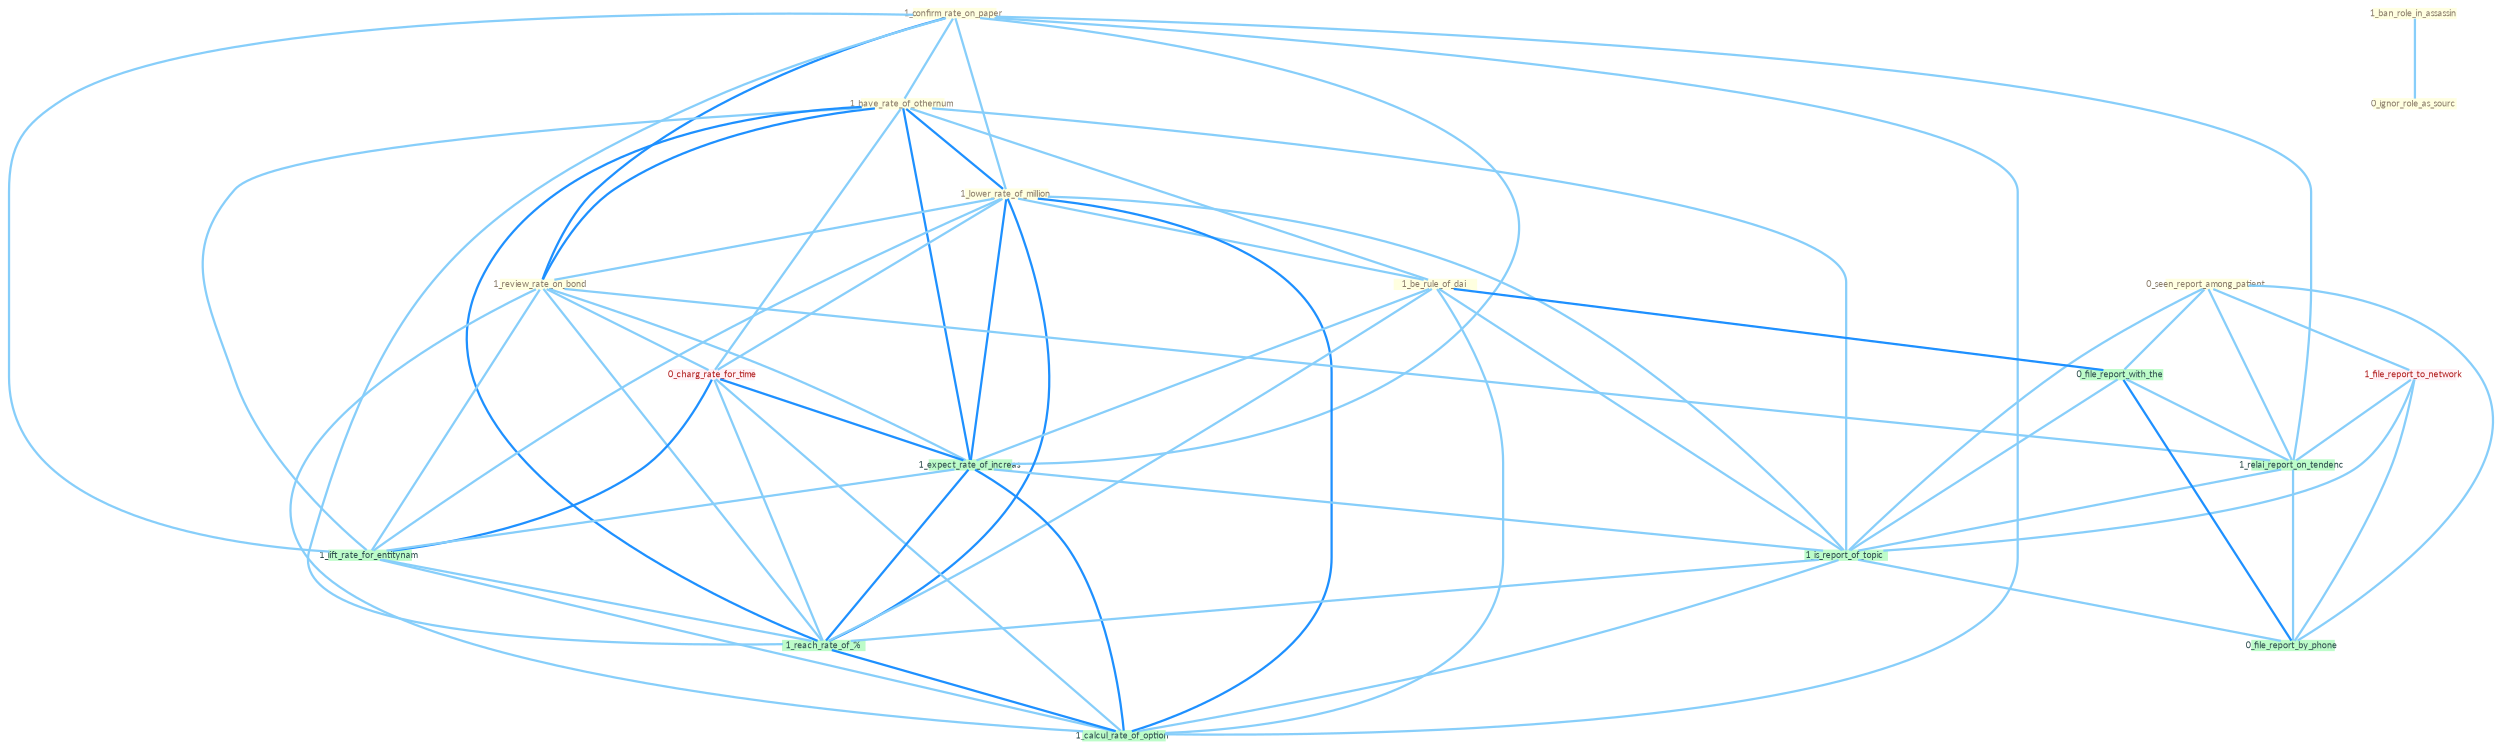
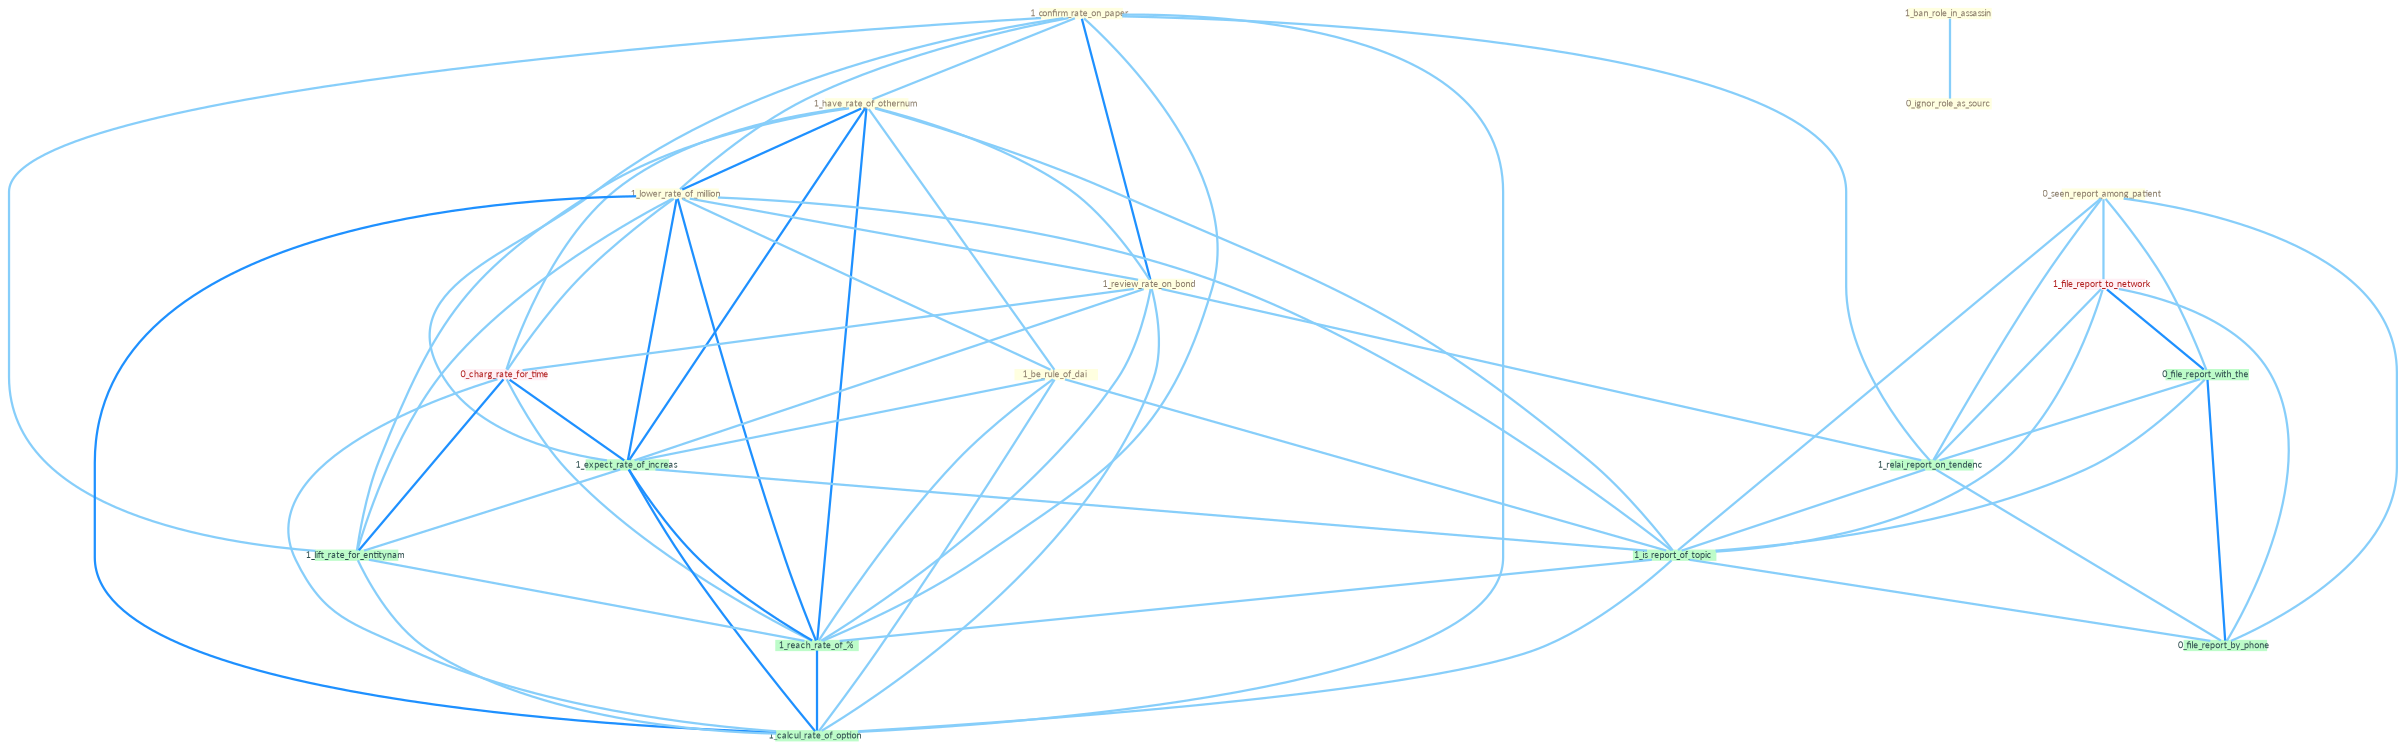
edge "1_have_rate_of_othernum" -- "1_review_rate_on_bond": color #1e90ff -> #87cefa
edge "1_be_rule_of_dai" -- "0_file_report_with_the": now "1_file_report_to_network" -- "0_file_report_with_the"
edge "1_review_rate_on_bond" -- "1_lift_rate_for_entitynam": removed
